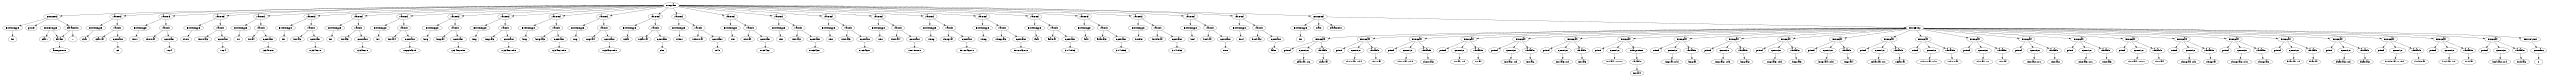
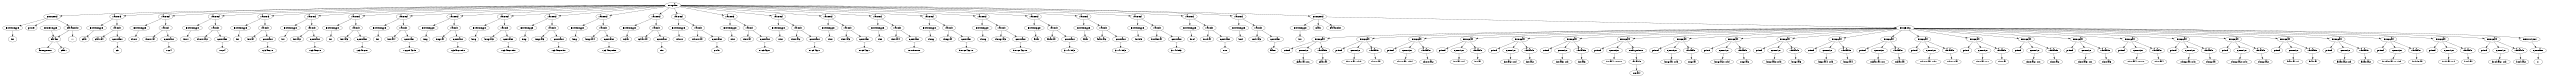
edge "PointerType" -> "char*": now "Param" -> "char*"
